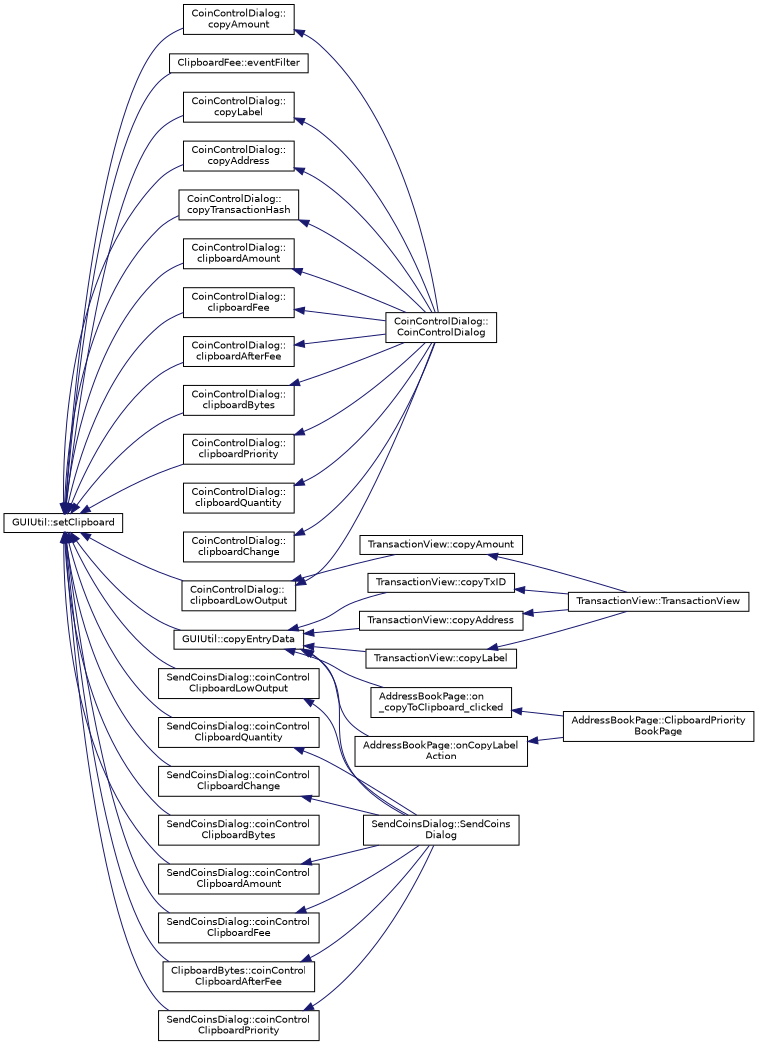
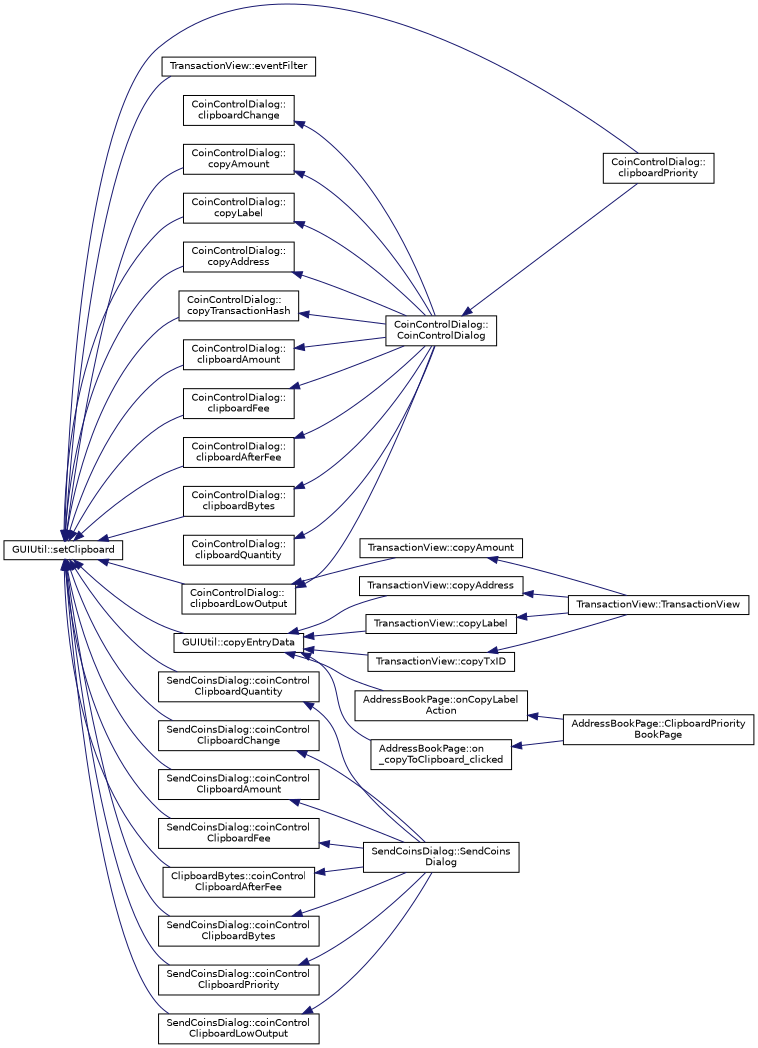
node "ClipboardFee::eventFilter": label "ClipboardFee::eventFilter" -> "TransactionView::eventFilter"
edge "CoinControlDialog:: CoinControlDialog" -> "CoinControlDialog:: clipboardPriority": reversed
edge "SendCoinsDialog::SendCoins Dialog" -> "GUIUtil::copyEntryData": now "SendCoinsDialog::SendCoins Dialog" -> "SendCoinsDialog::coinControl ClipboardBytes"
